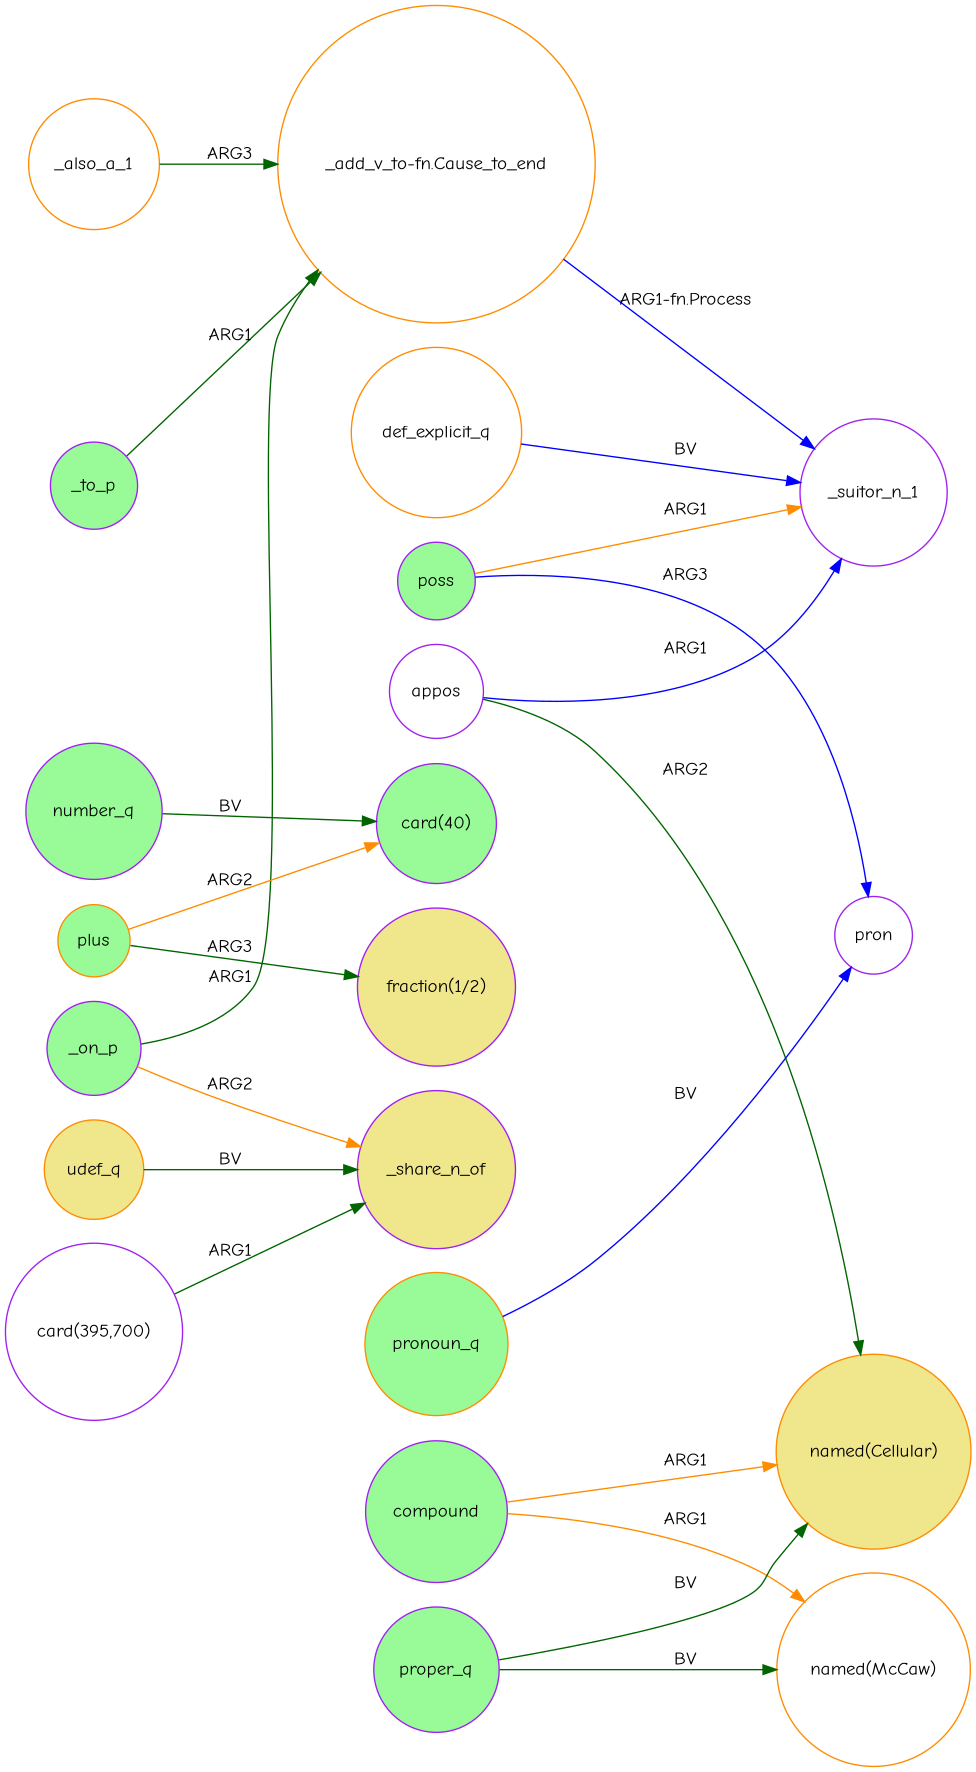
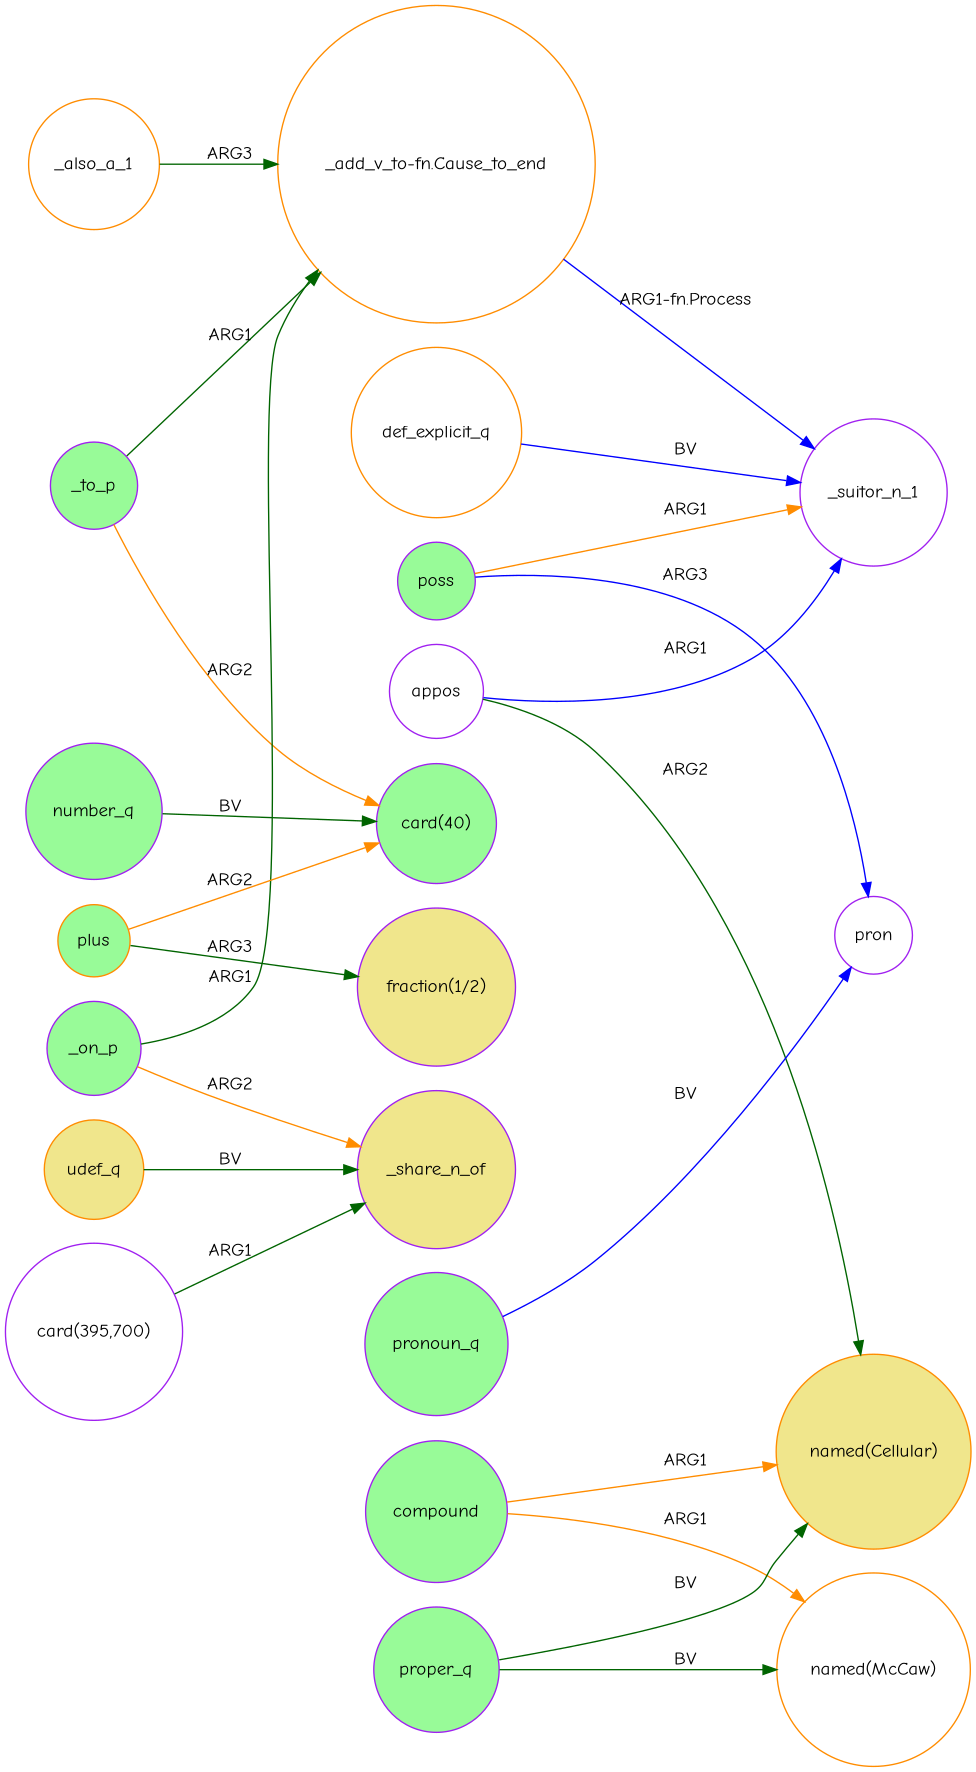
edge "_to_p" -> "card(40)": added, label "ARG2"
node "pronoun_q": color darkorange -> purple
